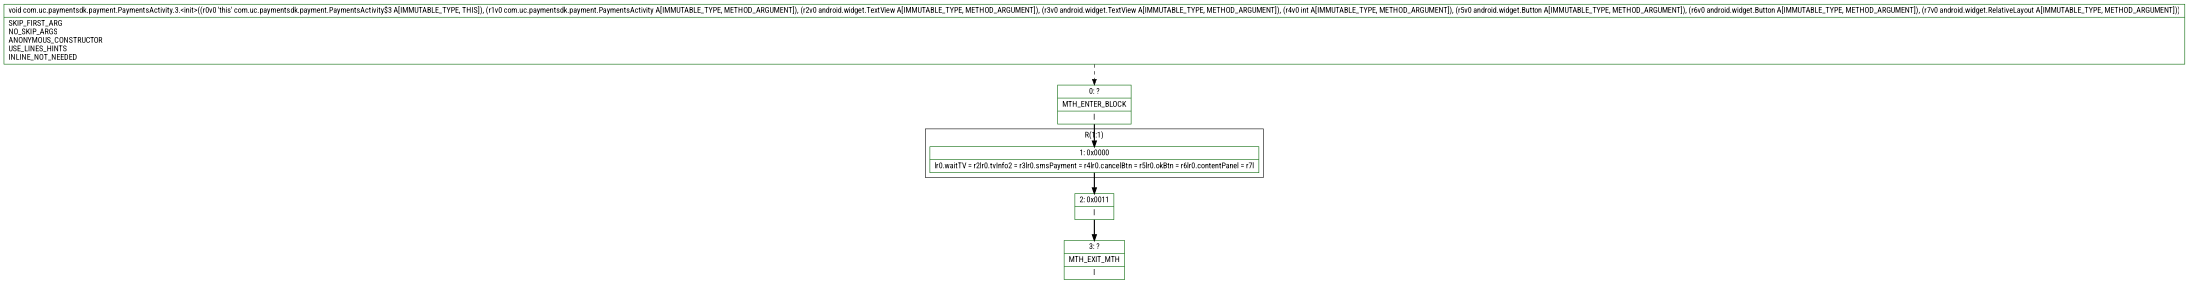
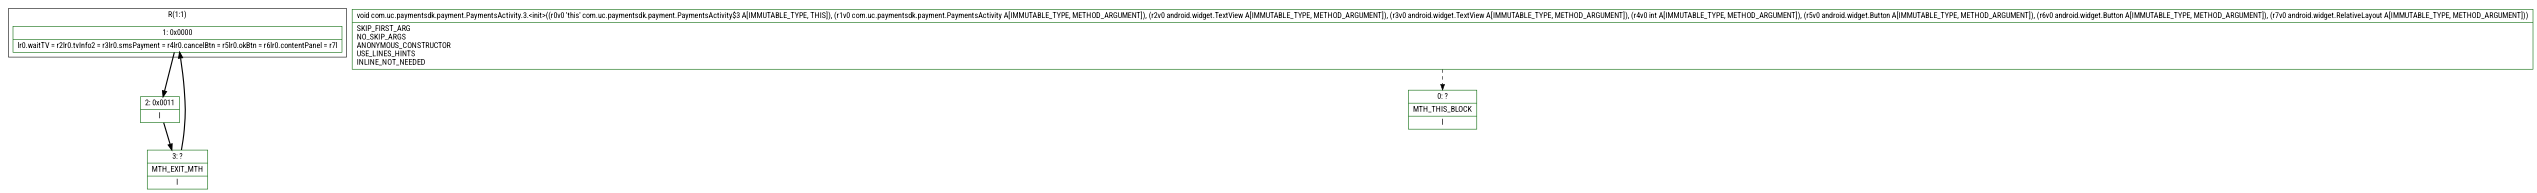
node "0: ?": text "MTH_ENTER_BLOCK" -> "MTH_THIS_BLOCK"
edge "0: ?" -> "1: 0x0000": now "3: ?" -> "1: 0x0000"
